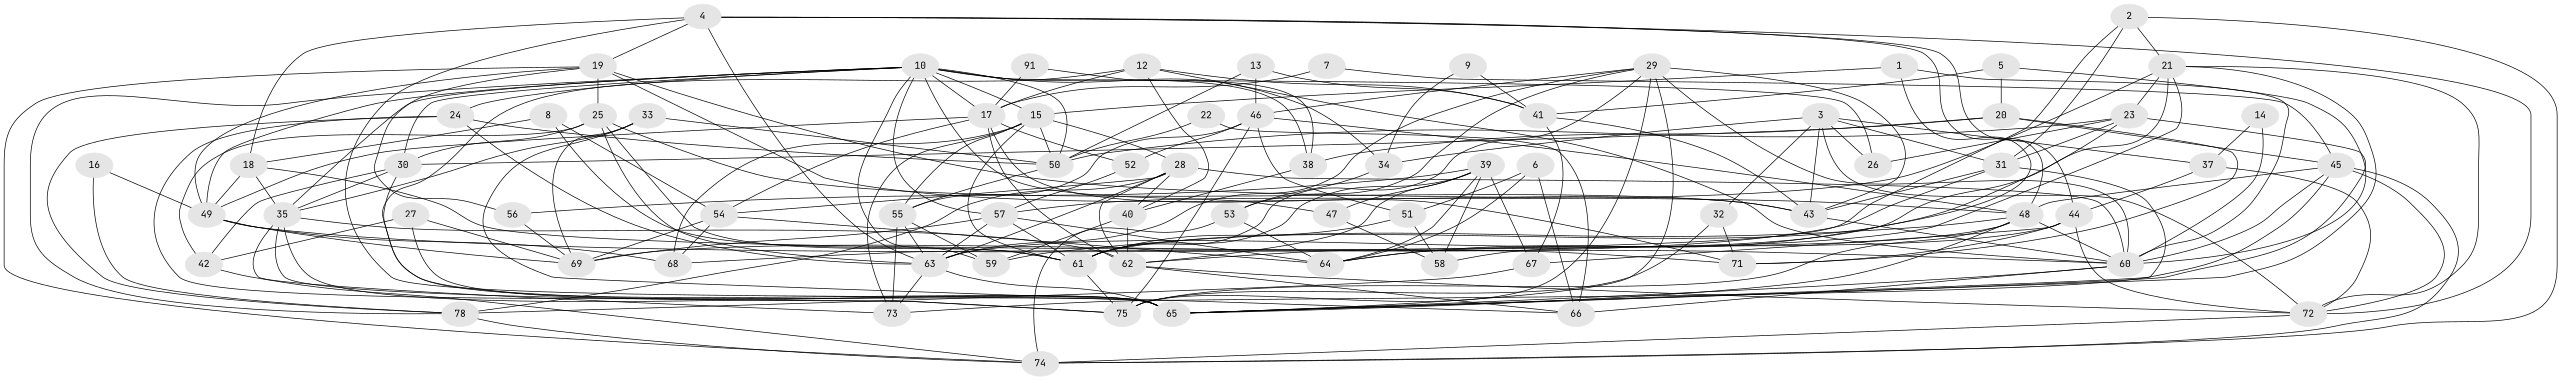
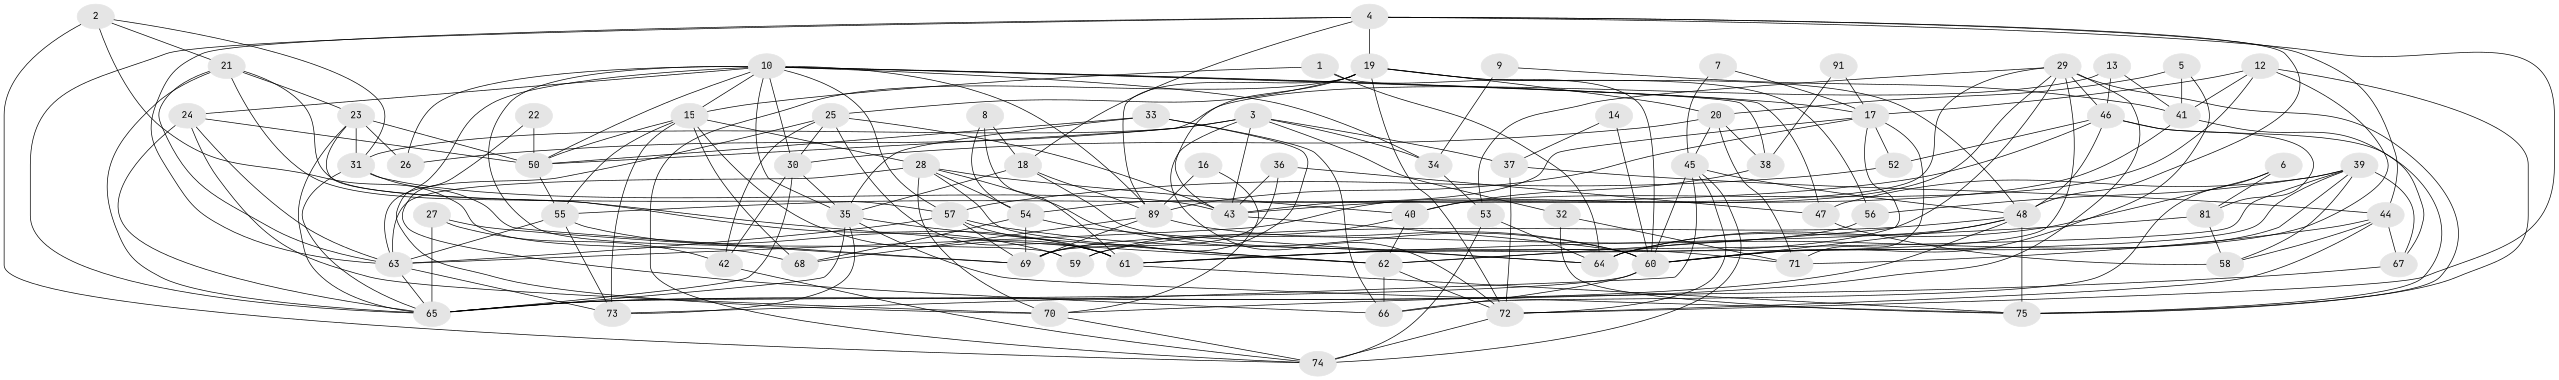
edge "19" -- "20": added
edge "21" -- "72": now "19" -- "72"
node "36": added
node "49": label "49" -> "89"
node "51": label "51" -> "81"
node "78": label "78" -> "70"
